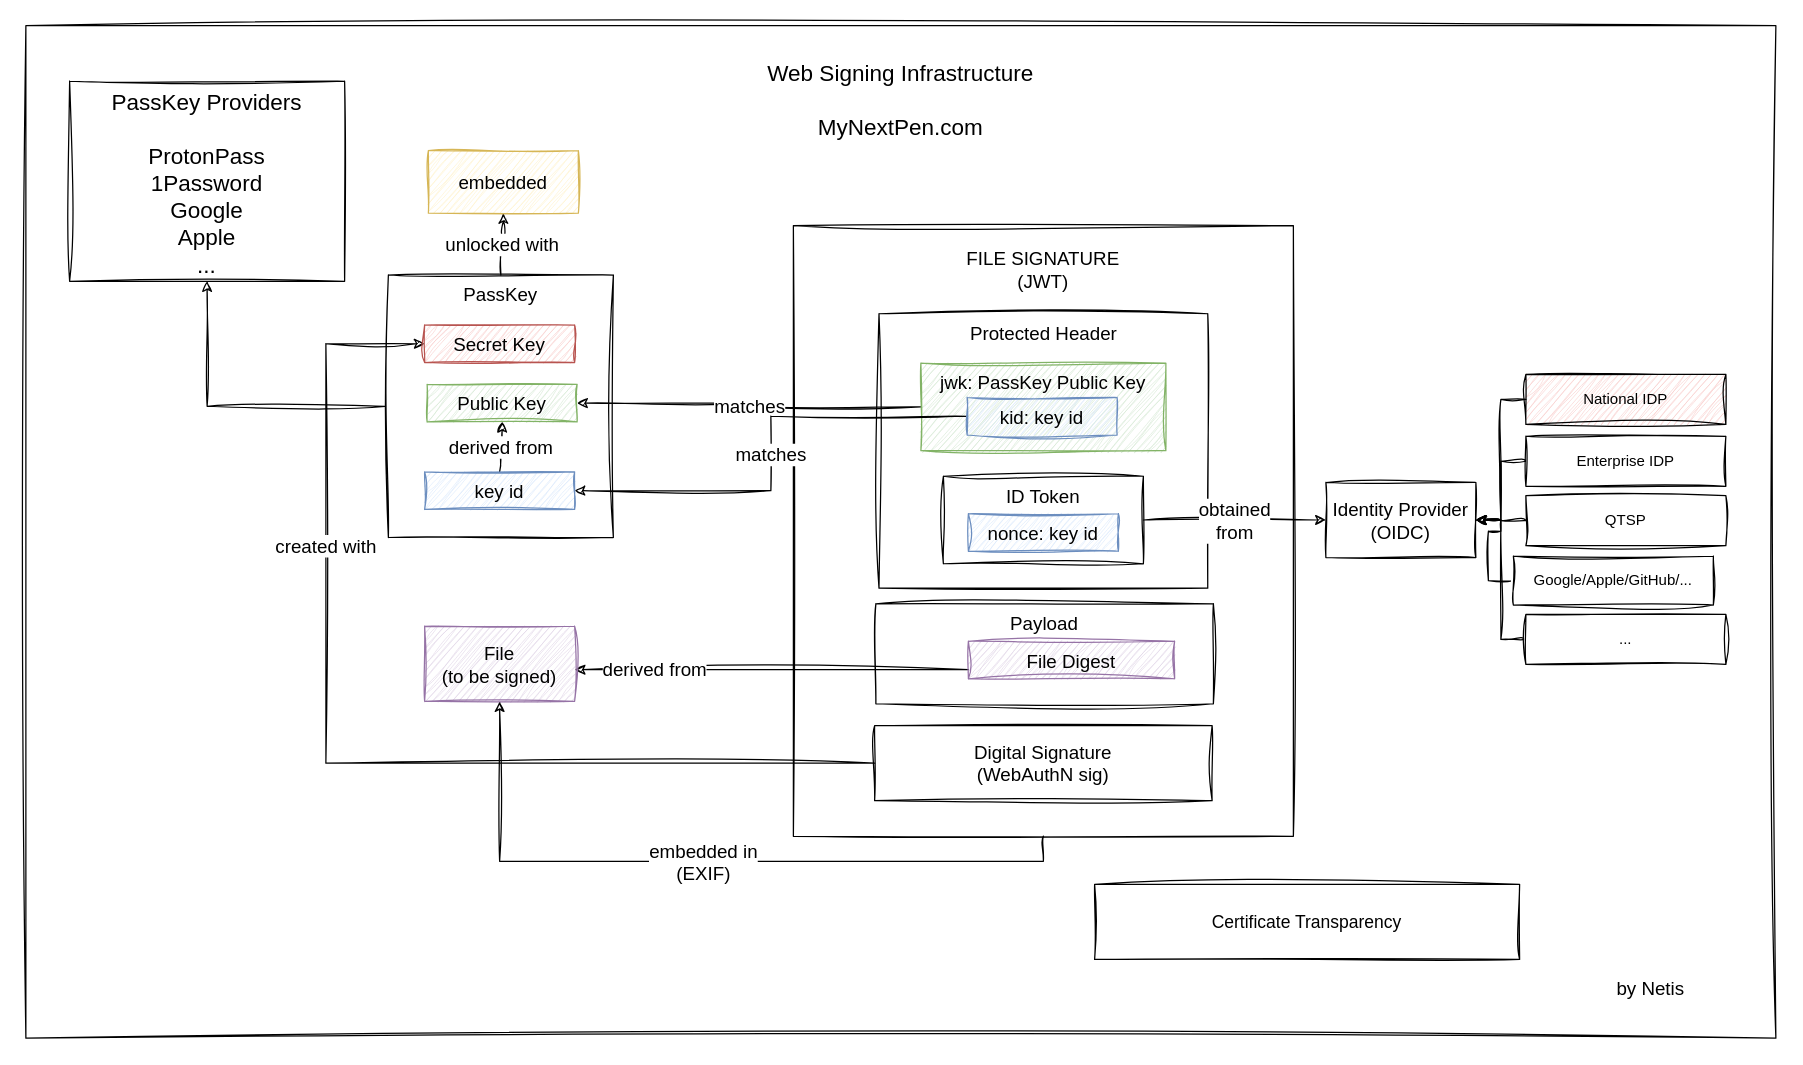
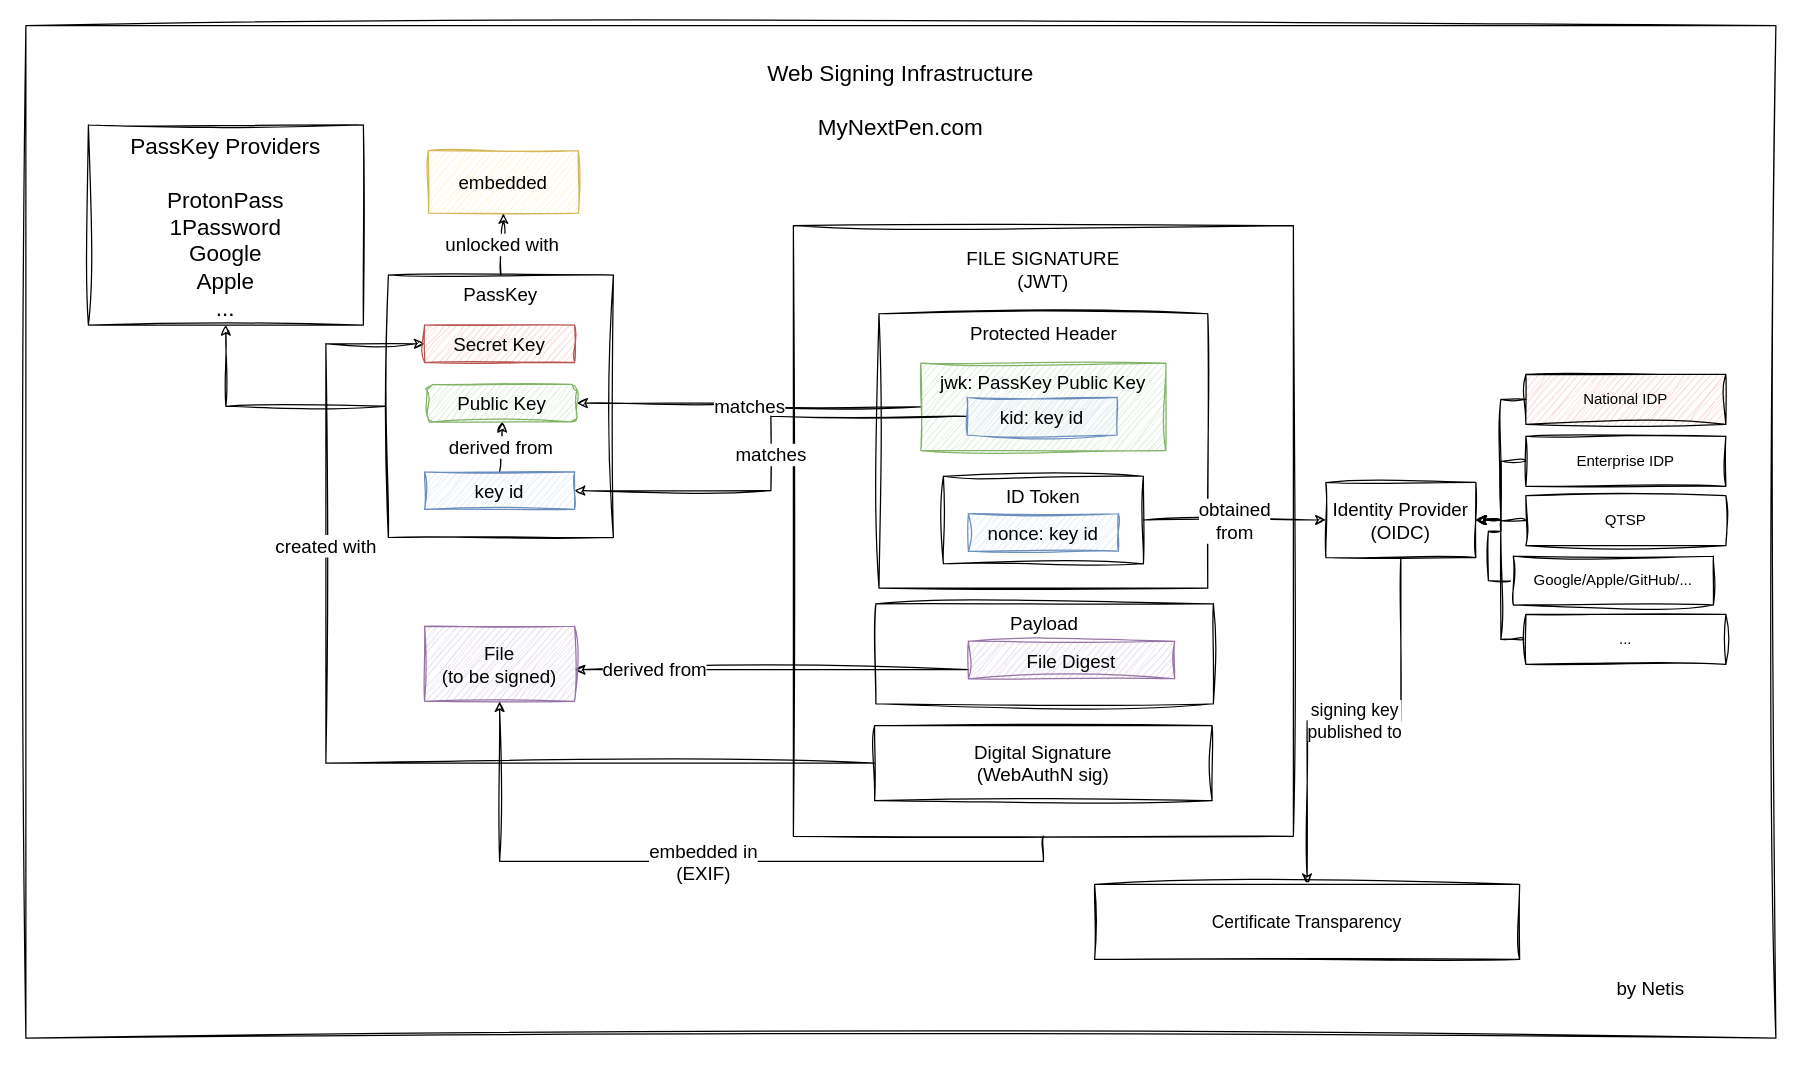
node "PassKey ProvidersProtonPass 1Password Google Apple ...": moved (207, 181) -> (226, 225)
node "Public Key": shape rectangle -> rounded rectangle
edge "Identity Provider(OIDC)" -> "Certificate Transparency": added, label "signing key published to"
